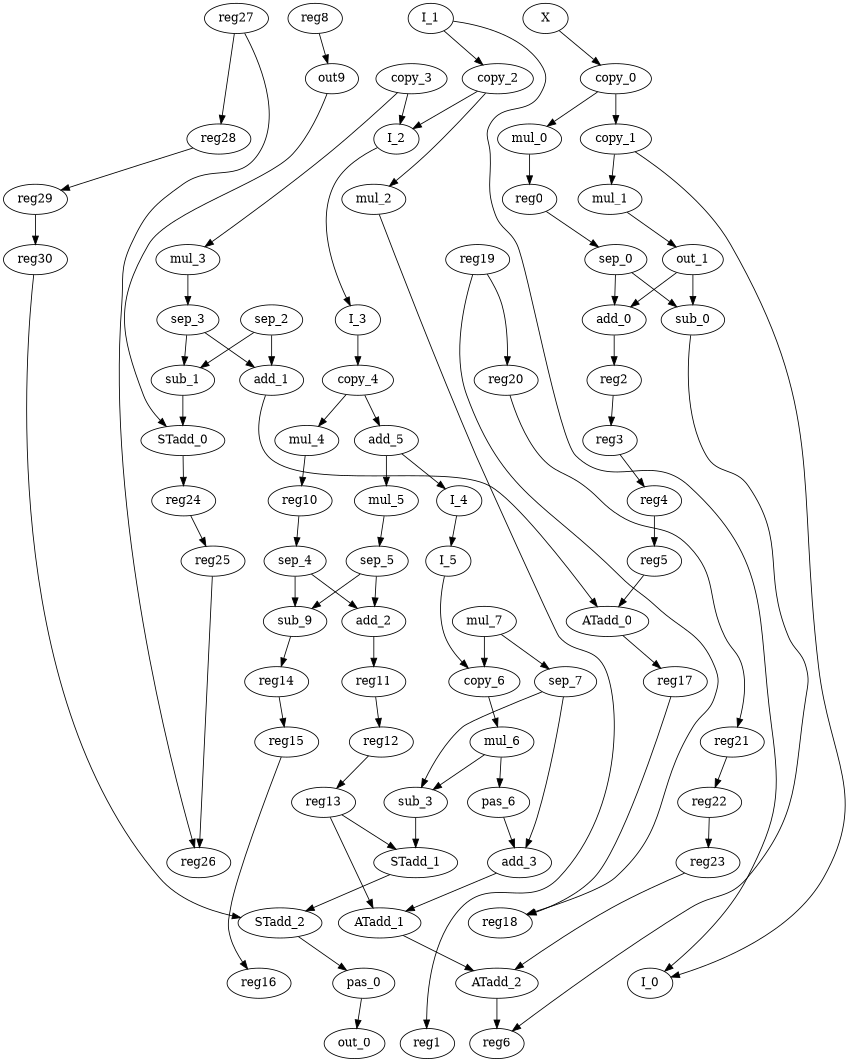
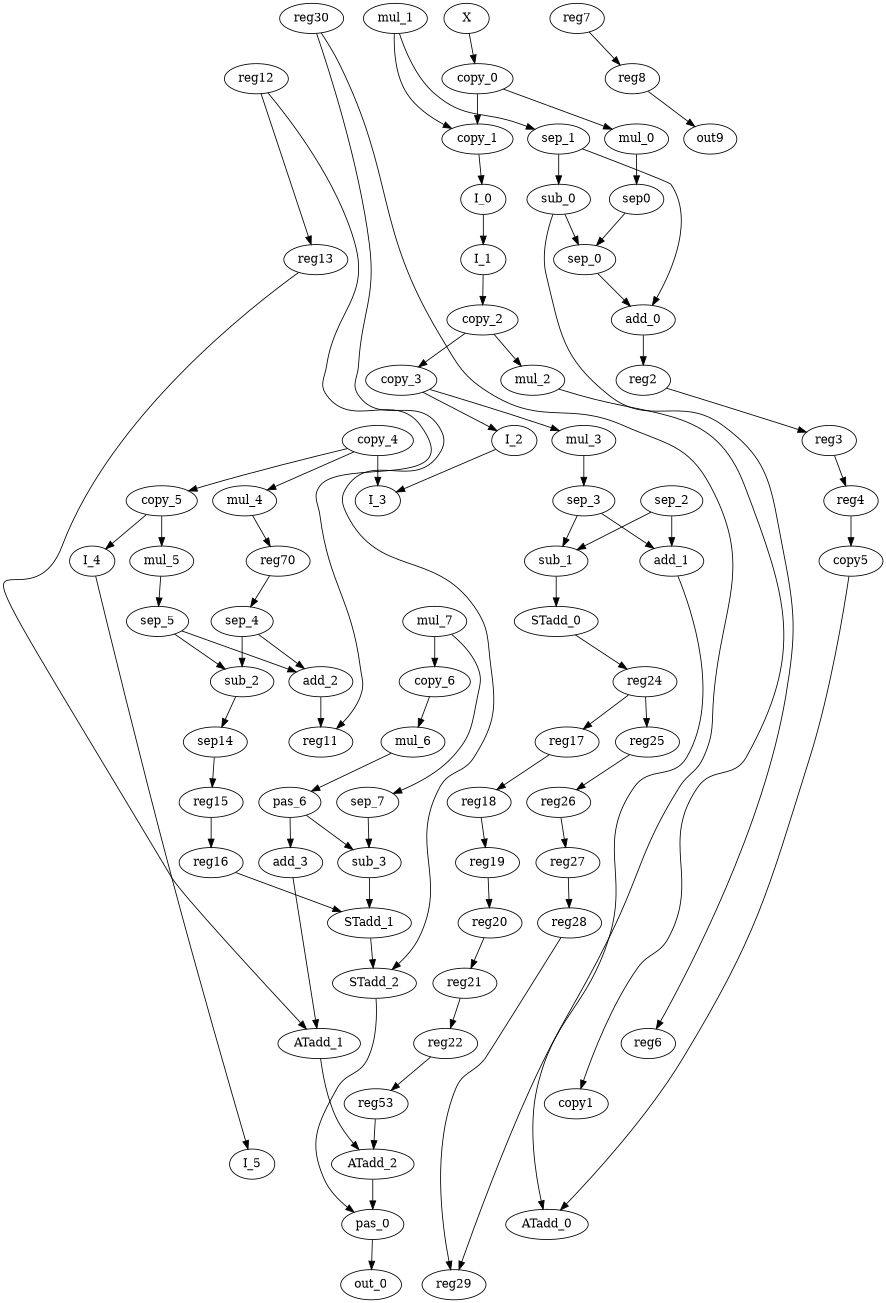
node "reg7": added
edge "copy_2" -> "I_2": now "copy_2" -> "copy_3"
edge "copy_1" -> "mul_1": reversed
node "reg0": label "reg0" -> "sep0"
edge "reg29" -> "reg30": reversed
edge "out9" -> "STadd_0": removed
node "out_1": label "out_1" -> "sep_1"
edge "sep_0" -> "sub_0": reversed
edge "I_3" -> "copy_4": reversed
edge "reg27" -> "reg26": reversed
node "add_5": label "add_5" -> "copy_5"
edge "I_1" -> "I_0": reversed
node "reg10": label "reg10" -> "reg70"
node "reg5": label "reg5" -> "copy5"
edge "reg19" -> "reg18": reversed
node "sub_9": label "sub_9" -> "sub_2"
edge "I_5" -> "copy_6": removed
edge "ATadd_0" -> "reg17": now "reg24" -> "reg17"
node "reg14": label "reg14" -> "sep14"
edge "reg11" -> "reg12": reversed
edge "sep_7" -> "add_3": removed
edge "mul_6" -> "sub_3": now "pas_6" -> "sub_3"
edge "reg13" -> "STadd_1": now "reg16" -> "STadd_1"
node "reg23": label "reg23" -> "reg53"
edge "ATadd_2" -> "reg6": now "ATadd_2" -> "pas_0"
node "reg1": label "reg1" -> "copy1"
